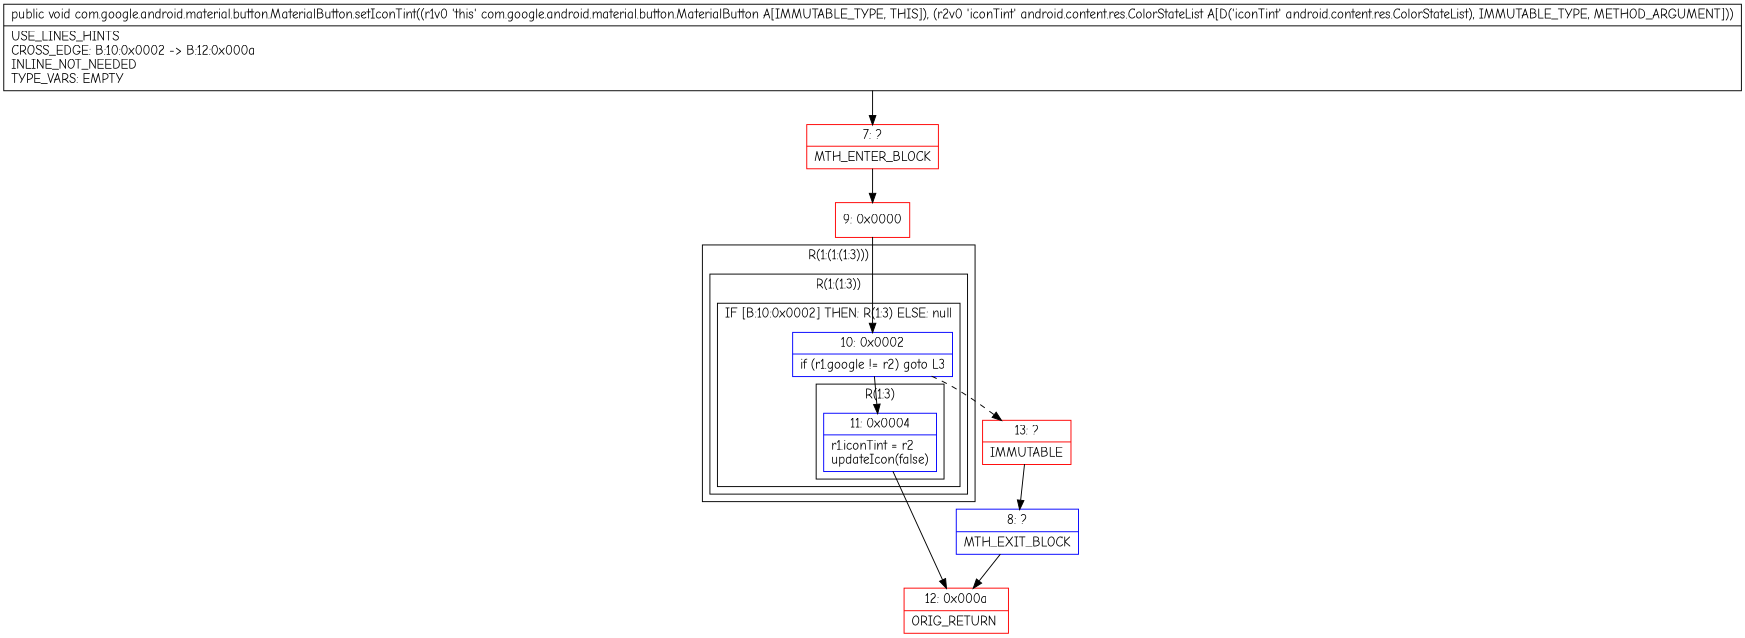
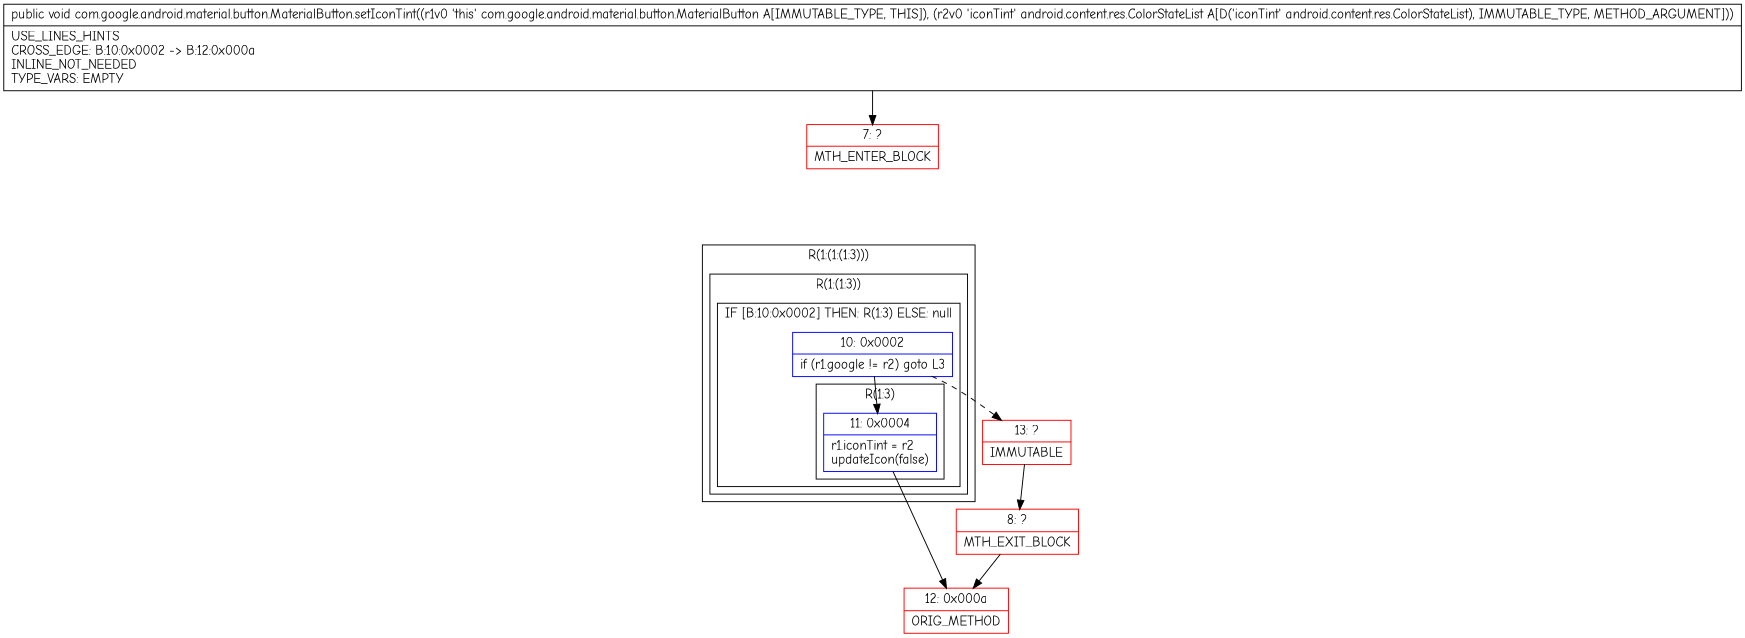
node "9: 0x0000": removed
node "8: ?": color blue -> red
node "12: 0x000a": text "ORIG_RETURN" -> "ORIG_METHOD"
